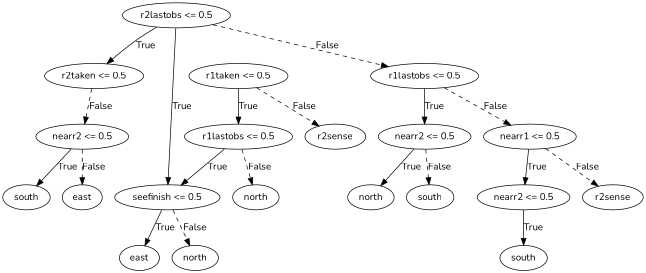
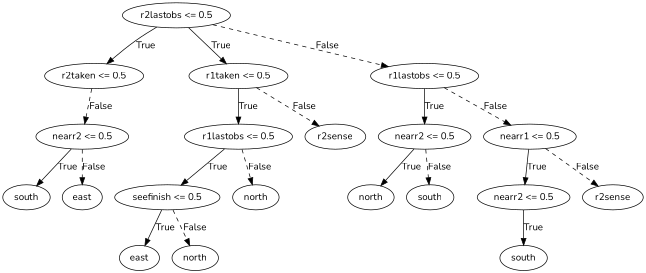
edge "r2lastobs <= 0.5" -> "seefinish <= 0.5": now "r2lastobs <= 0.5" -> "r1taken <= 0.5"
